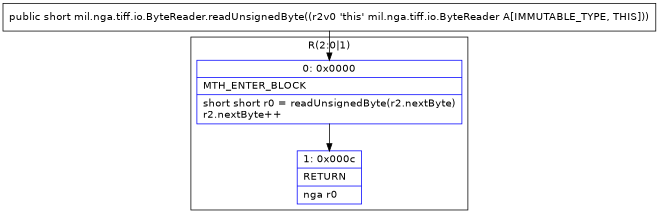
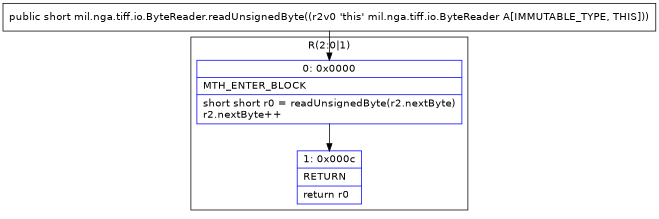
node "1: 0x000c": text "nga r0" -> "return r0"
